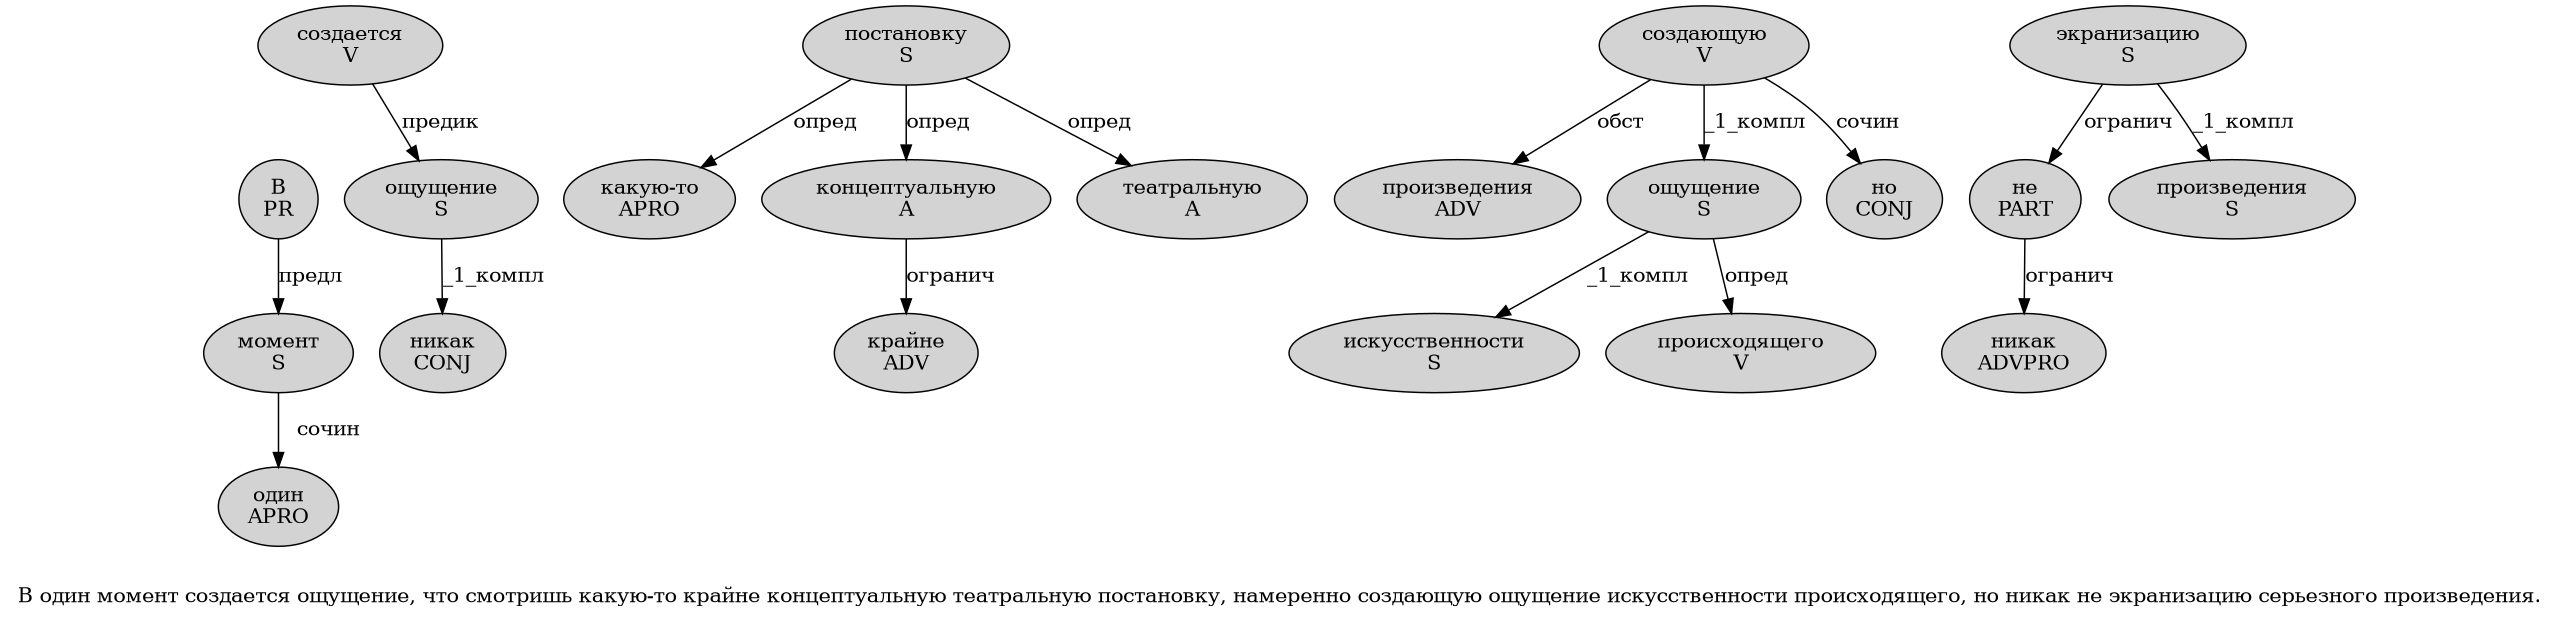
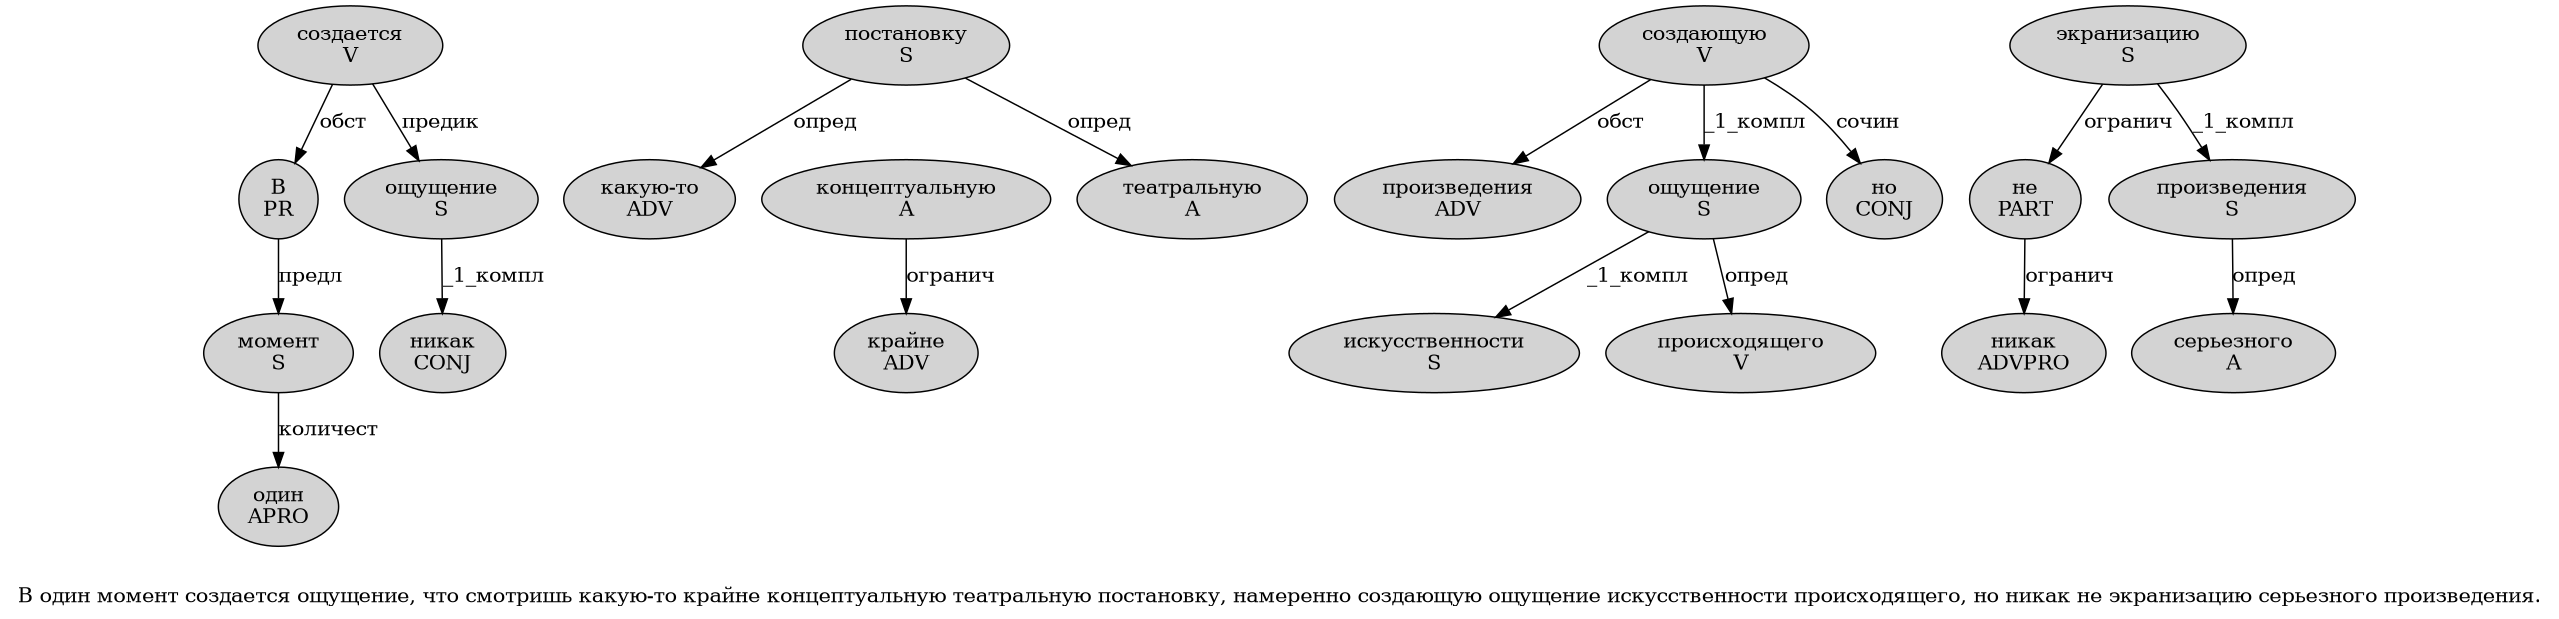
edge "постановку S" -> "концептуальную A": removed, label "опред"
edge "создается V" -> "В PR": added, label "обст"
node "какую-то APRO": label "какую-то APRO" -> "какую-то ADV"
node "серьезного A": added
edge "момент S" -> "один APRO": label "сочин" -> "количест"
